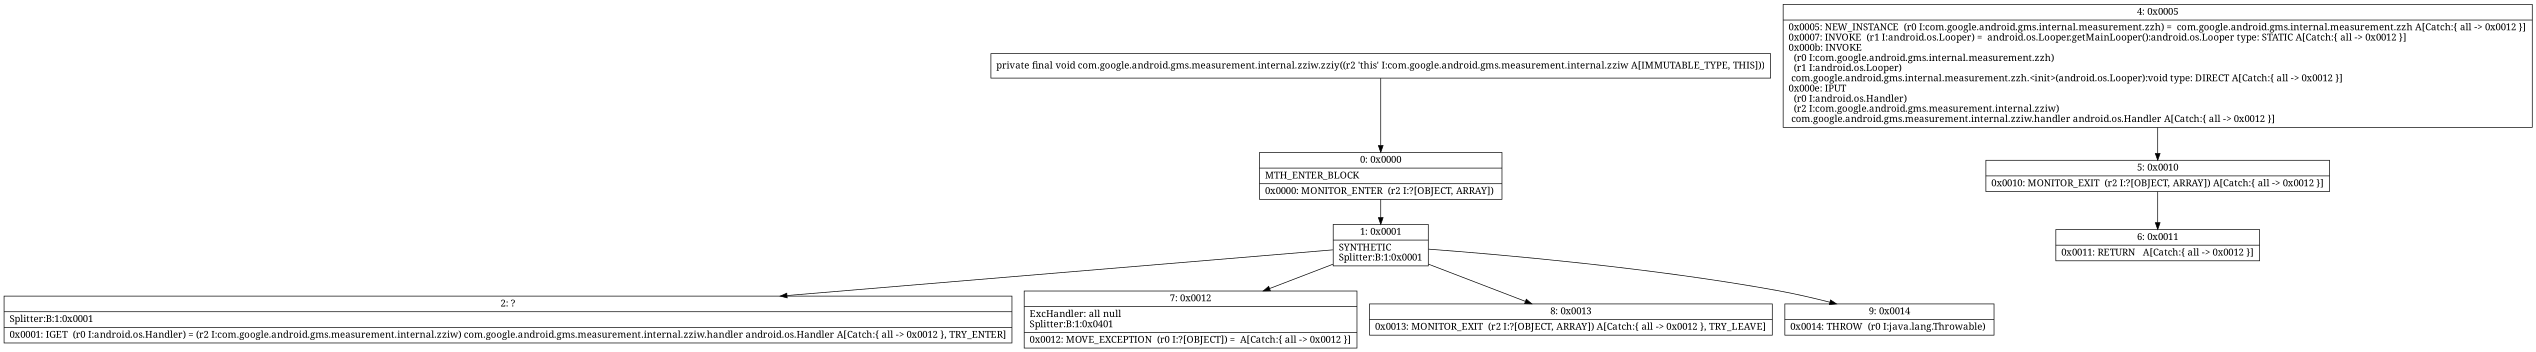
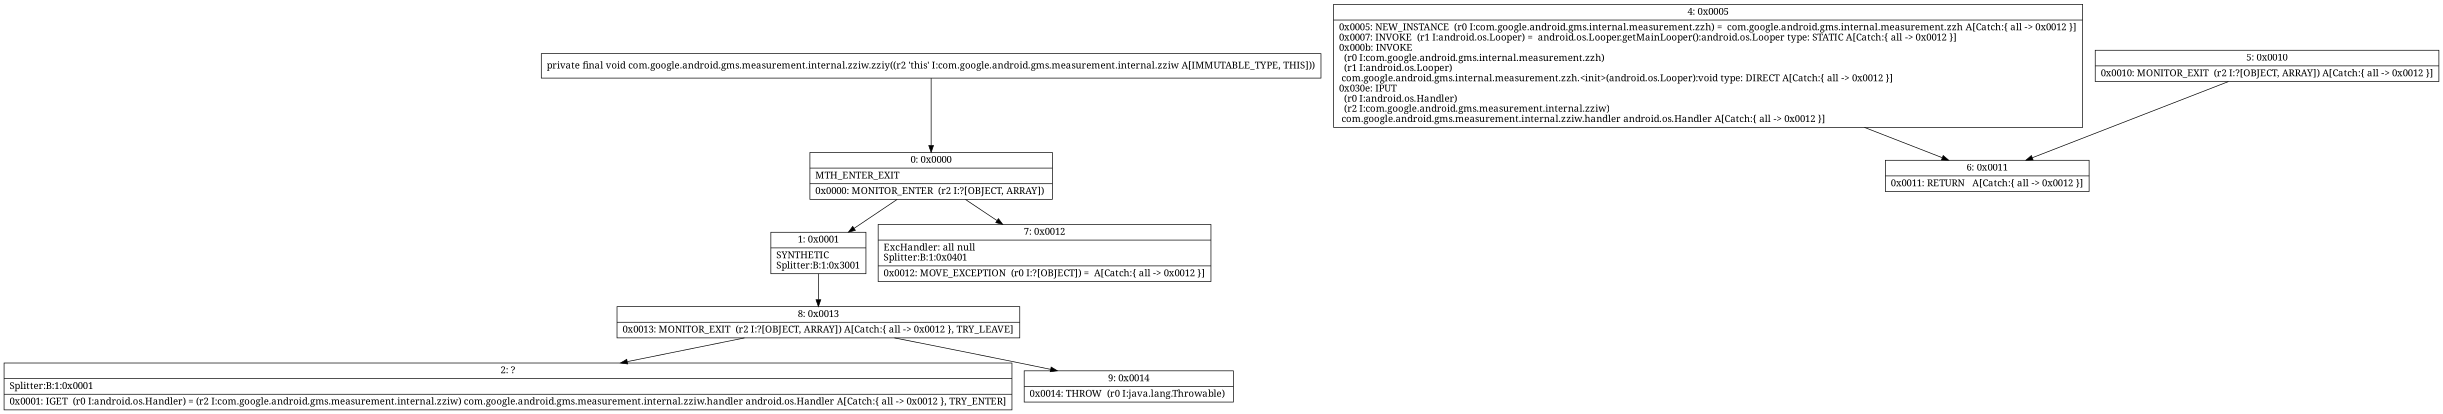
node "4: 0x0005": text "0x000e: IPUT" -> "0x030e: IPUT"
edge "4: 0x0005" -> "5: 0x0010": now "4: 0x0005" -> "6: 0x0011"
node "0: 0x0000": text "MTH_ENTER_BLOCK" -> "MTH_ENTER_EXIT"
node "1: 0x0001": text "Splitter:B:1:0x0001" -> "Splitter:B:1:0x3001"
edge "1: 0x0001" -> "9: 0x0014": now "8: 0x0013" -> "9: 0x0014"
edge "1: 0x0001" -> "2: ?": now "8: 0x0013" -> "2: ?"
edge "1: 0x0001" -> "7: 0x0012": now "0: 0x0000" -> "7: 0x0012"
